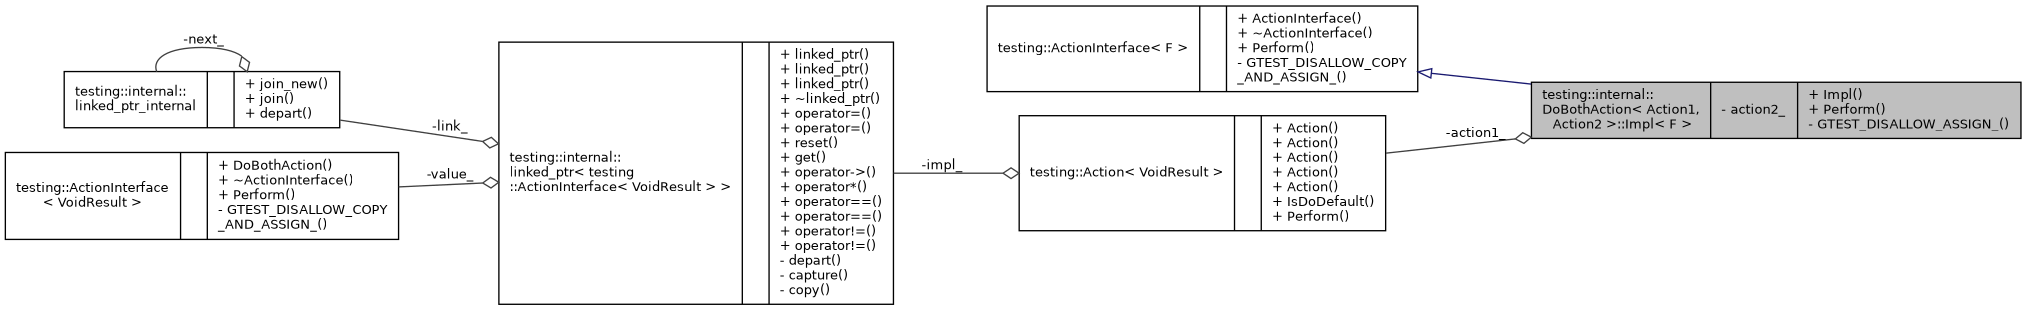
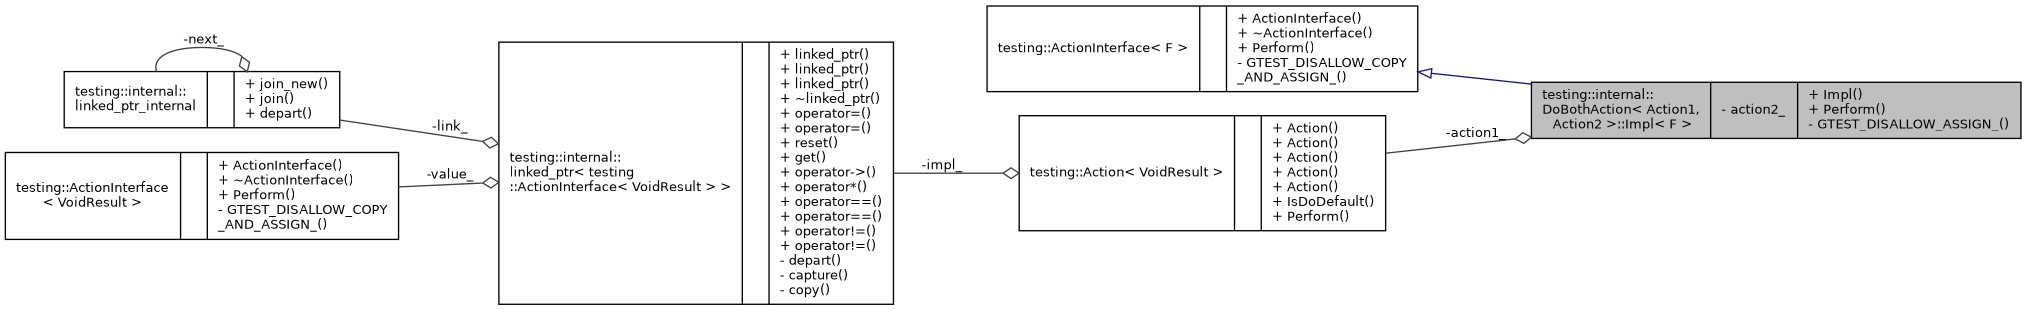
node "testing::ActionInterface": text "+ DoBothAction()" -> "+ ActionInterface()"
